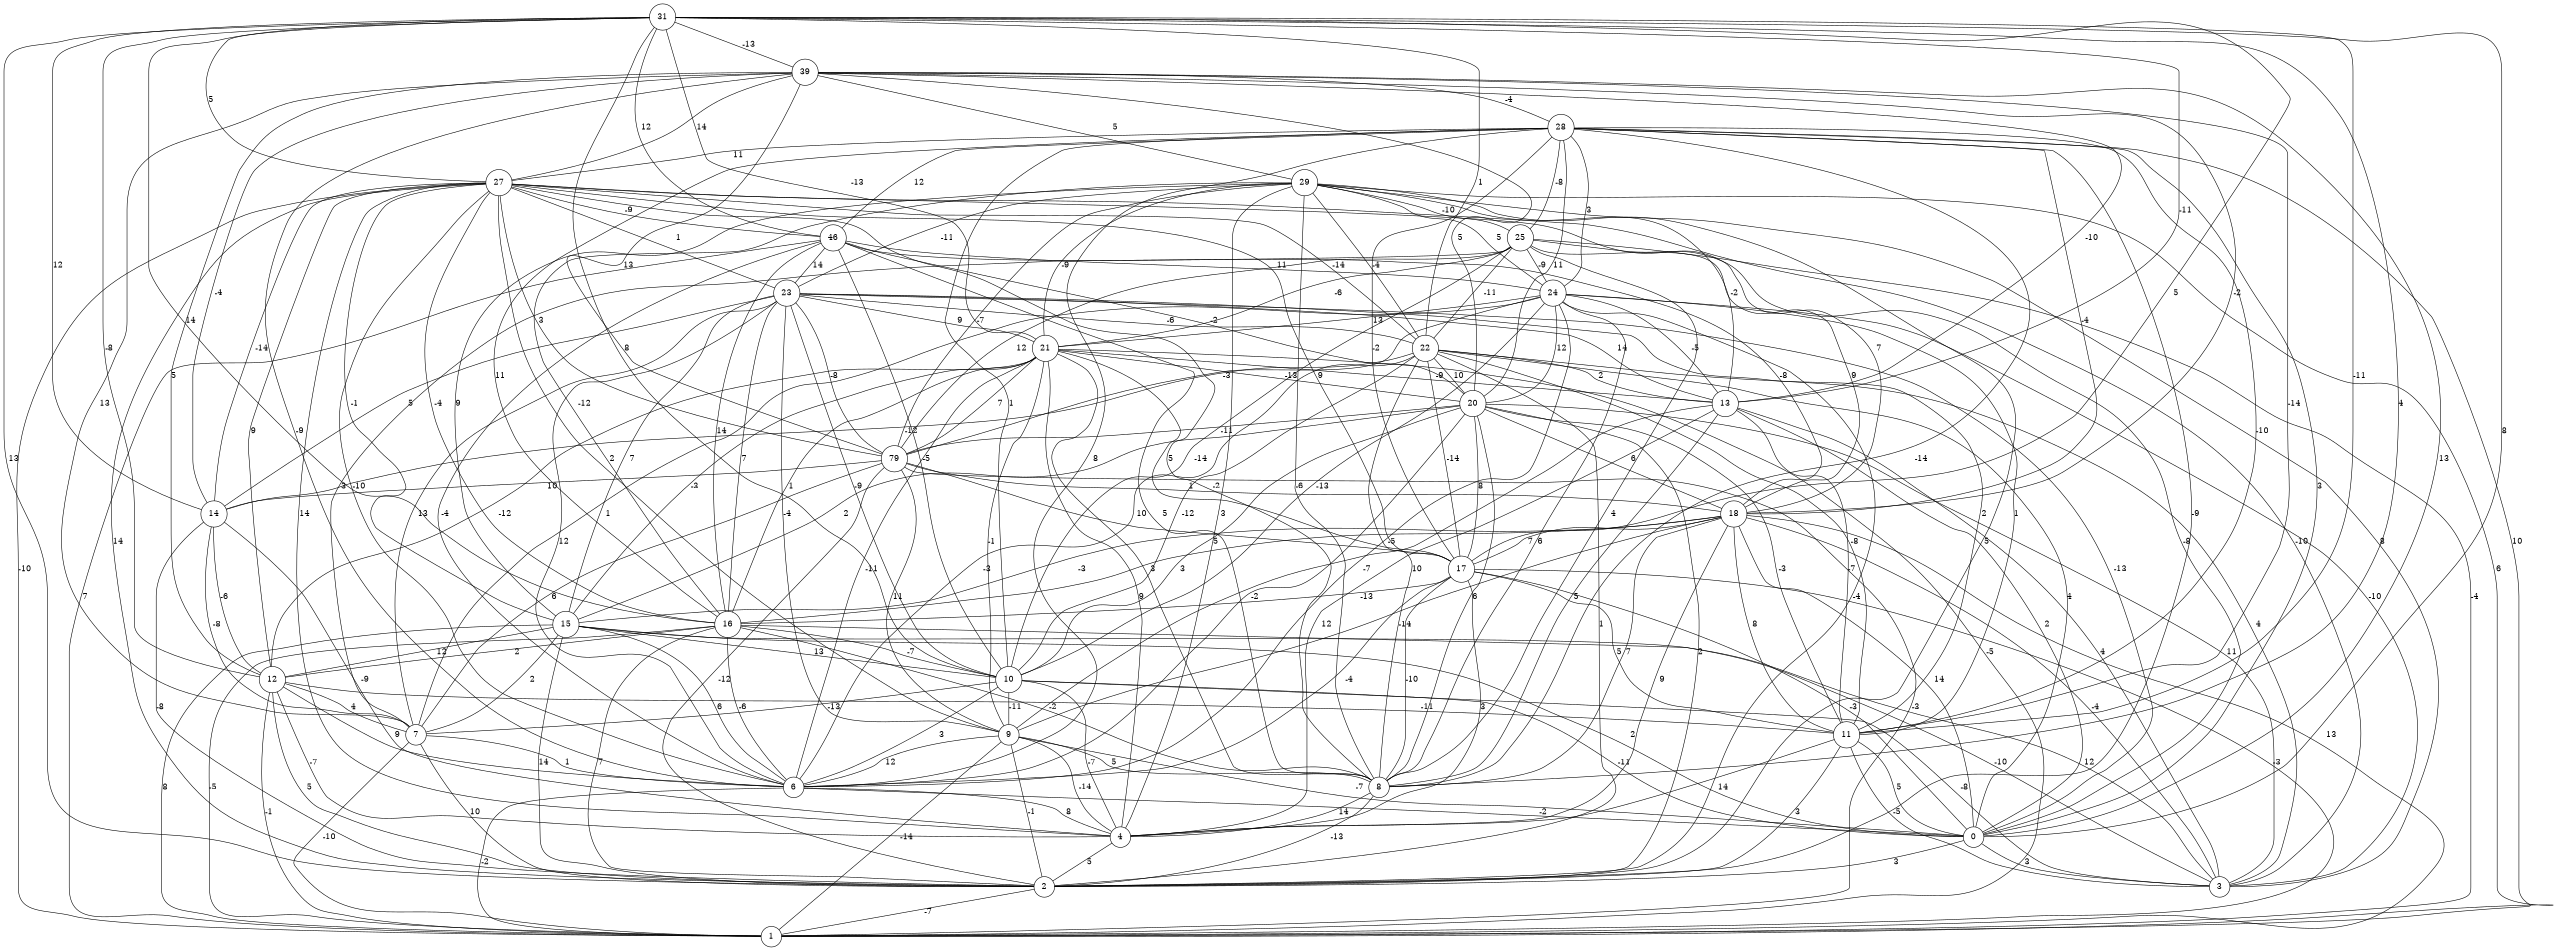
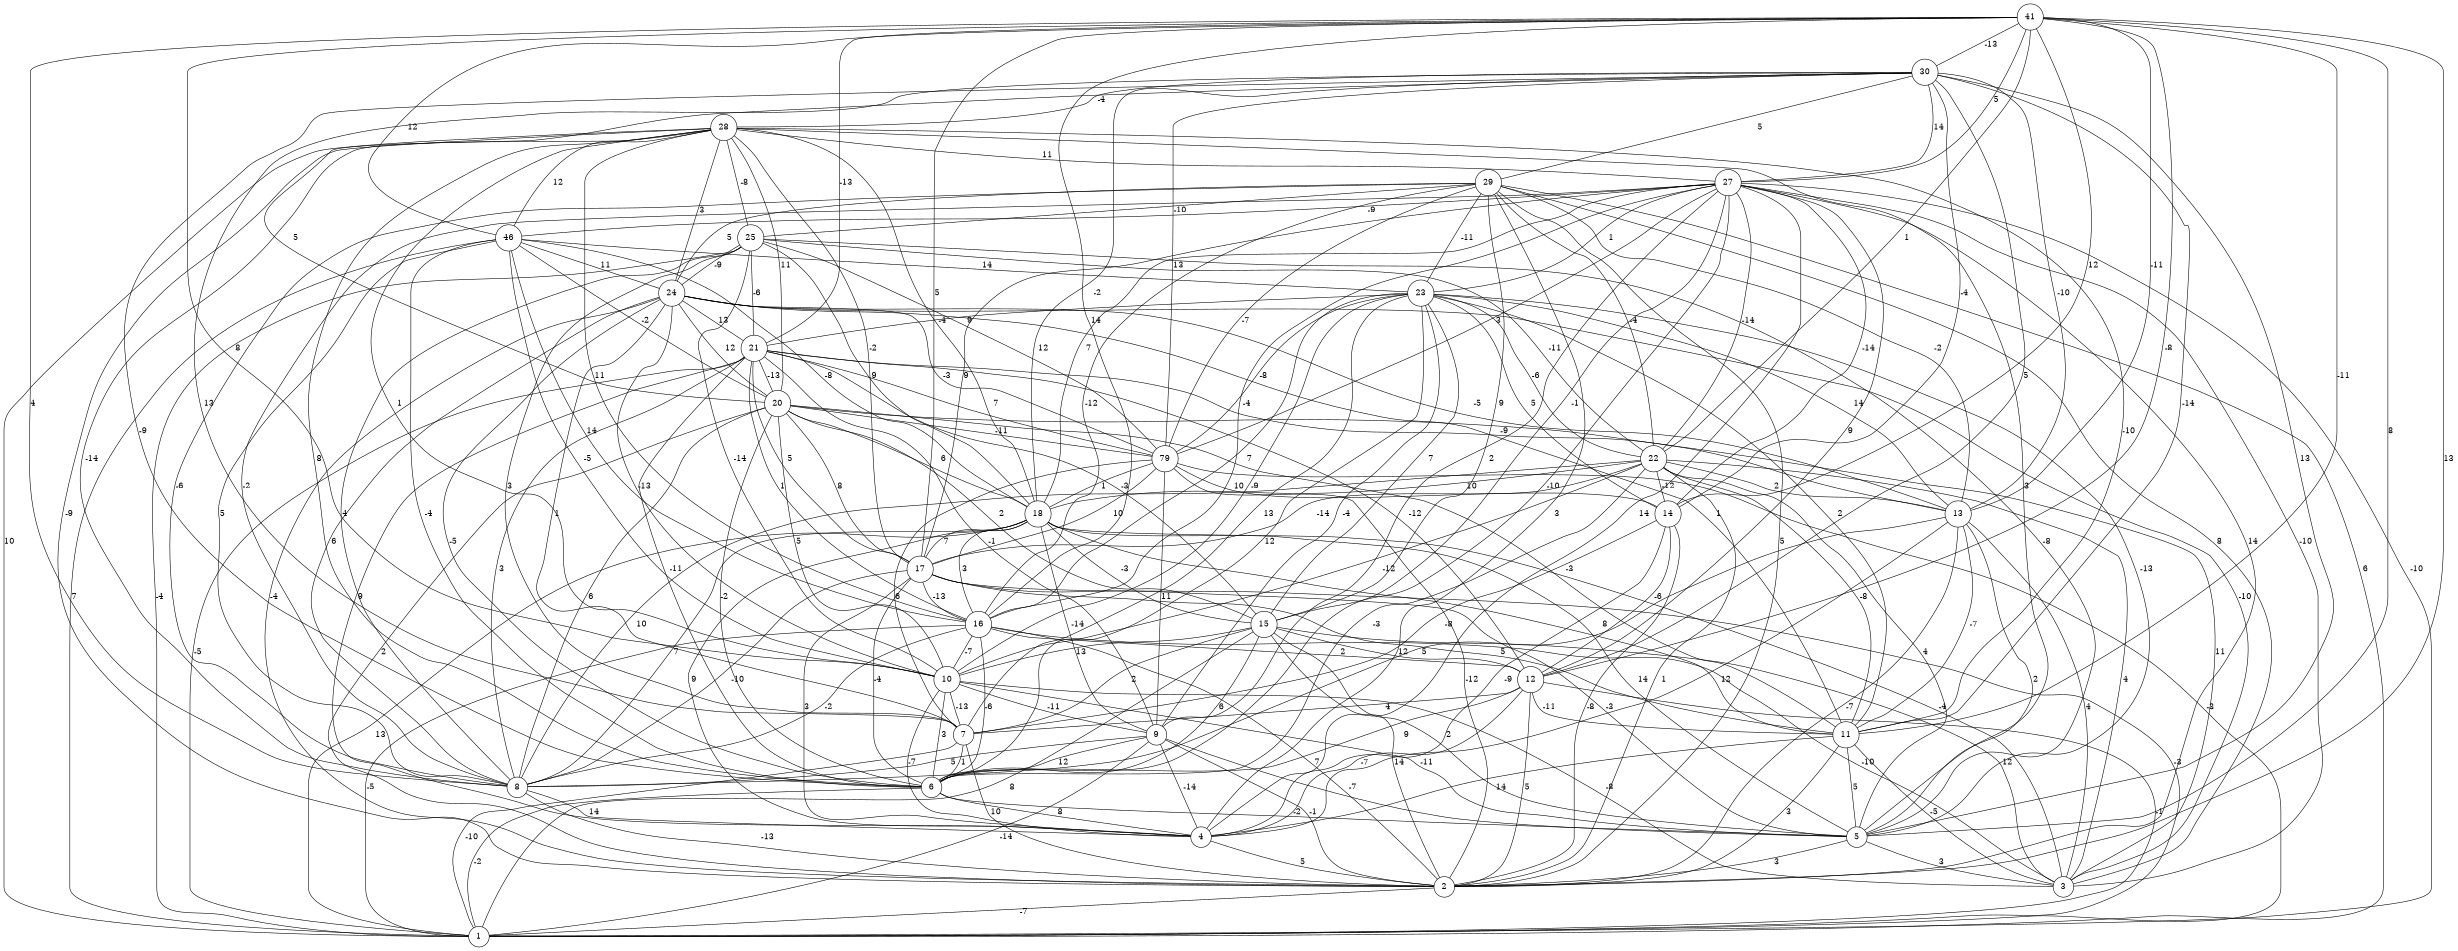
node "31": label "31" -> "41"
node "39": label "39" -> "30"
edge "29" -- "21": removed, label "-9"
edge "22" -- "20": now "22" -- "18"
edge "13" -- "9": now "13" -- "2"
node "0": label "0" -> "5"
